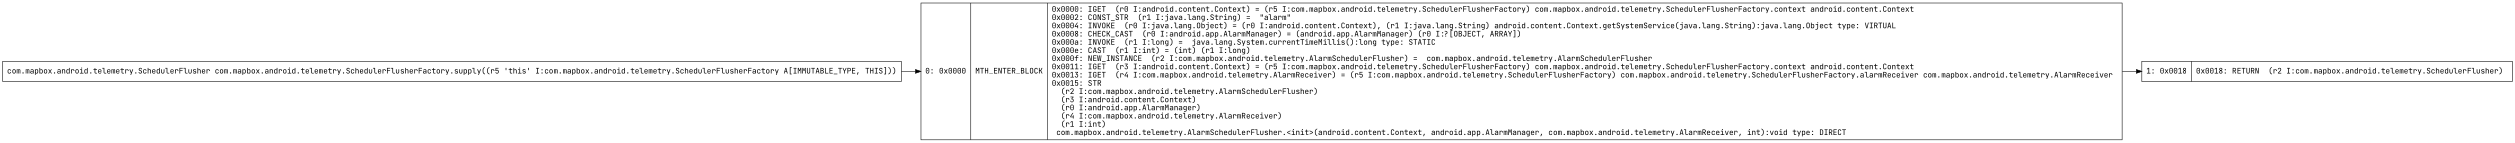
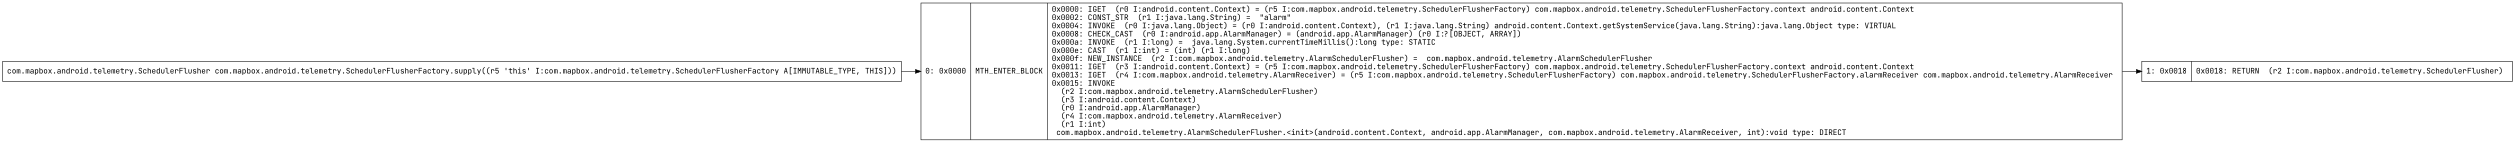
node "0: 0x0000": text "0x0015: STR" -> "0x0015: INVOKE"
